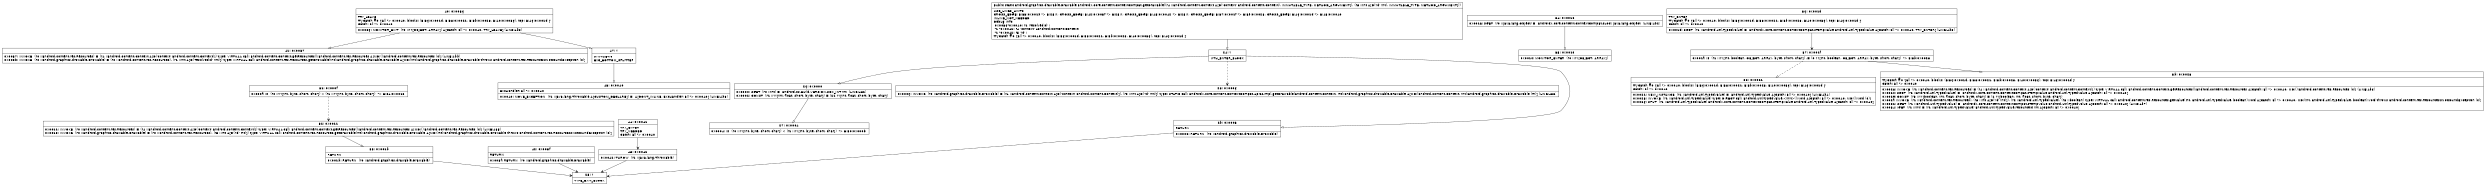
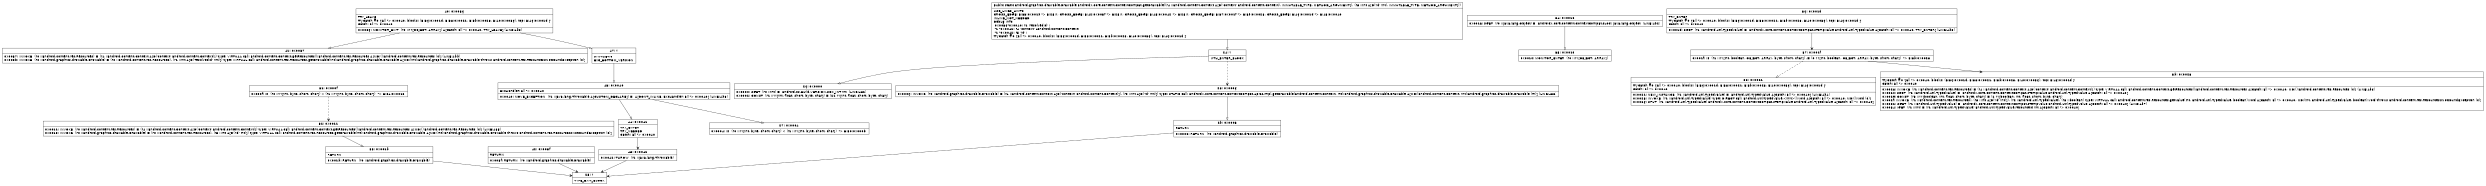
node "47: ?": text "EXC_BOTTOM_SPLITTER" -> "EXC_BOTTOM_VERSION"
edge "37: 0x001f" -> "39: 0x0028": arrowhead onormal -> vee
edge "24: ?" -> "29: 0x000a": now "28: 0x0006" -> "29: 0x000a"
edge "43: 0x0040" -> "44: 0x0041": added
edge "26: 0x0000" -> "27: 0x0004": now "43: 0x0040" -> "27: 0x0004"
